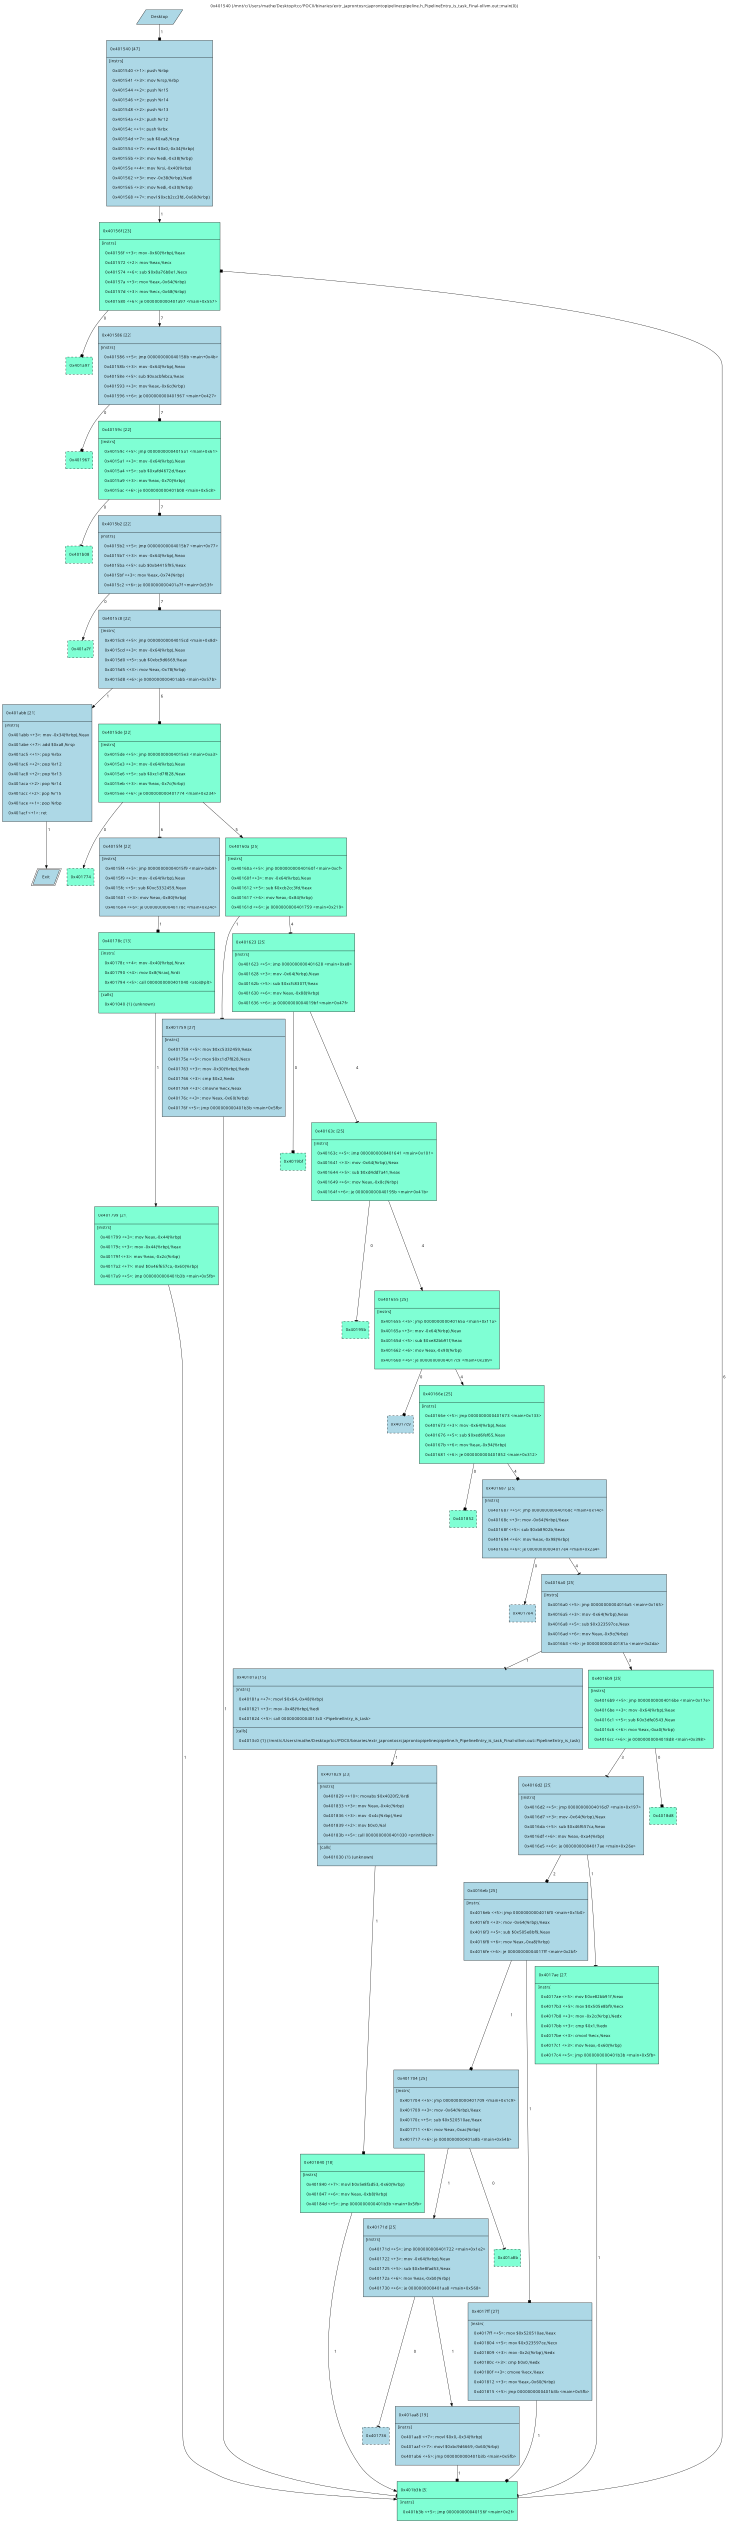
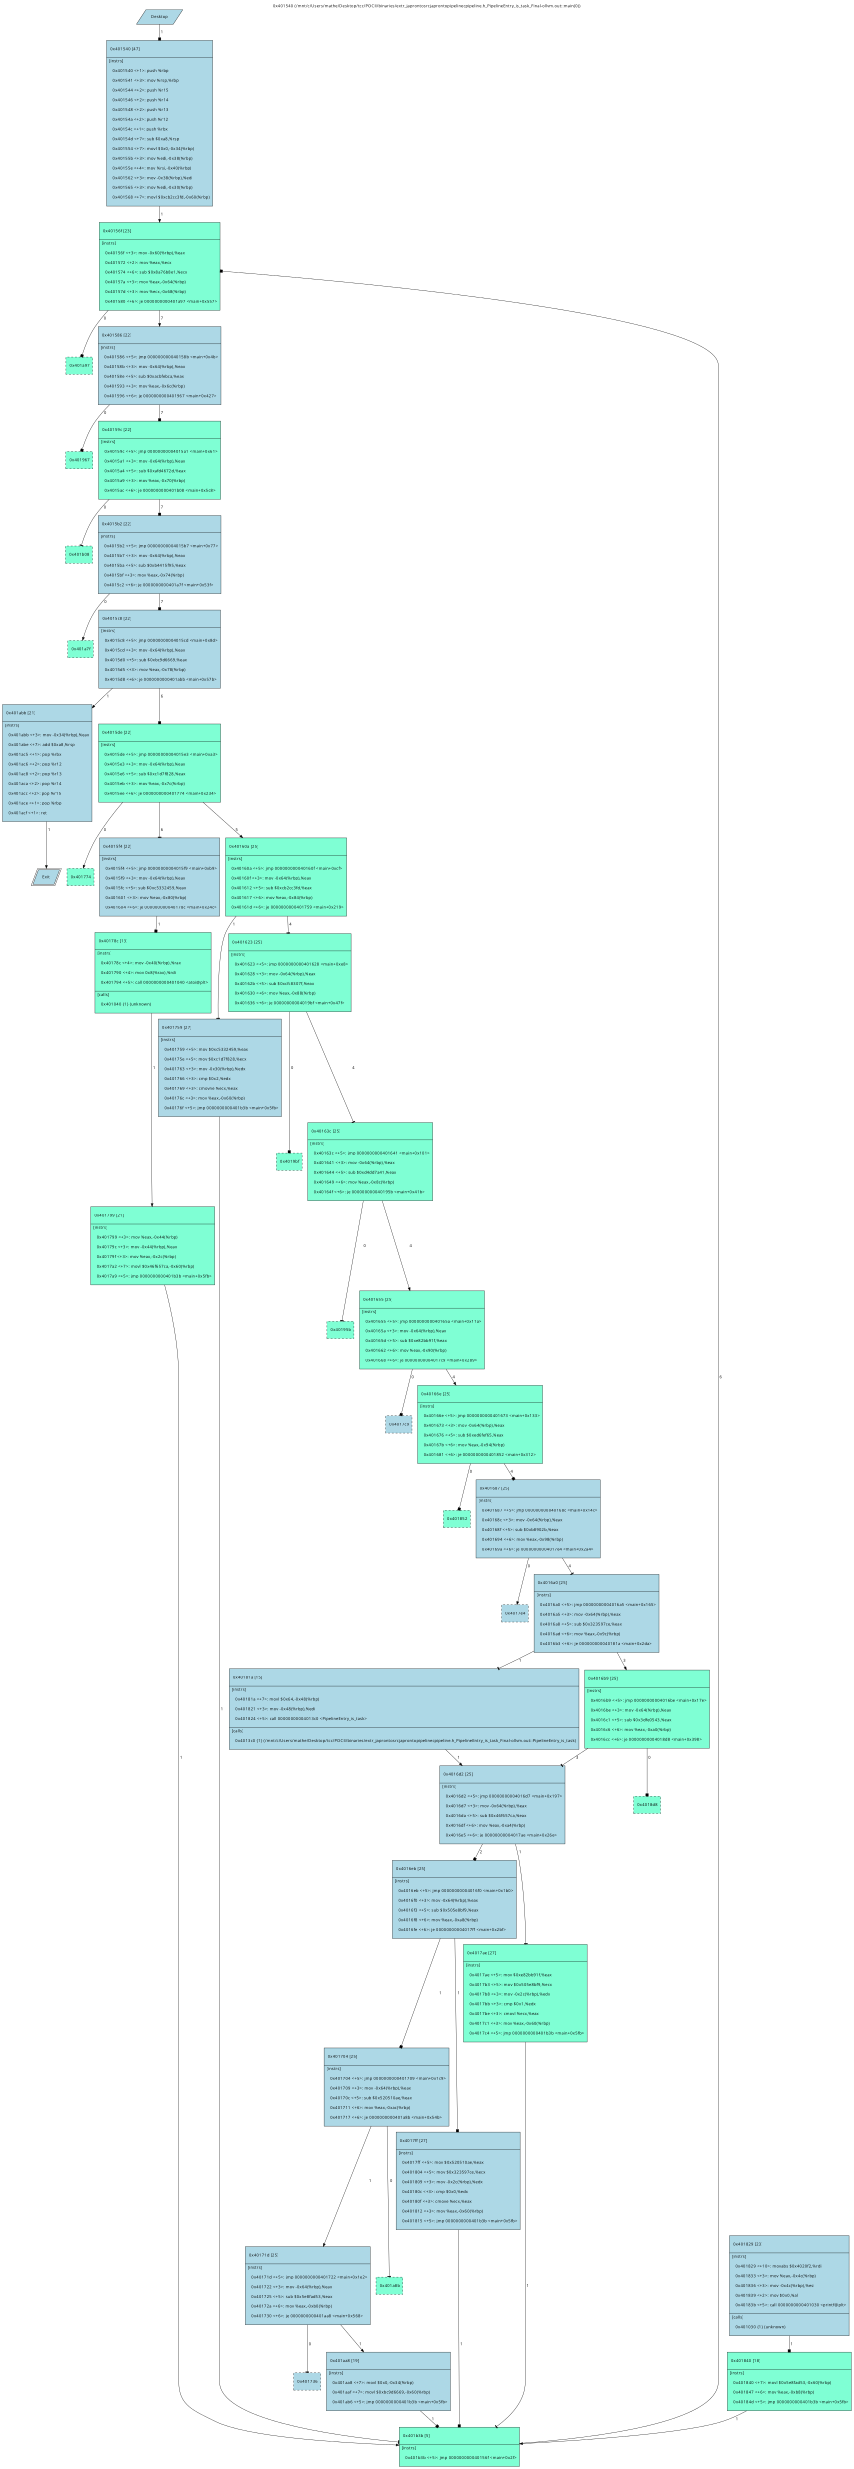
edge "0x40181a [15]" -> "0x401829 [23]": now "0x40181a [15]" -> "0x4016d2 [25]"
